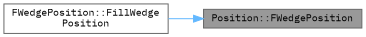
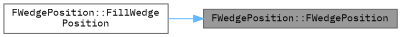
node "Position::FWedgePosition": label "Position::FWedgePosition" -> "FWedgePosition::FWedgePosition"
